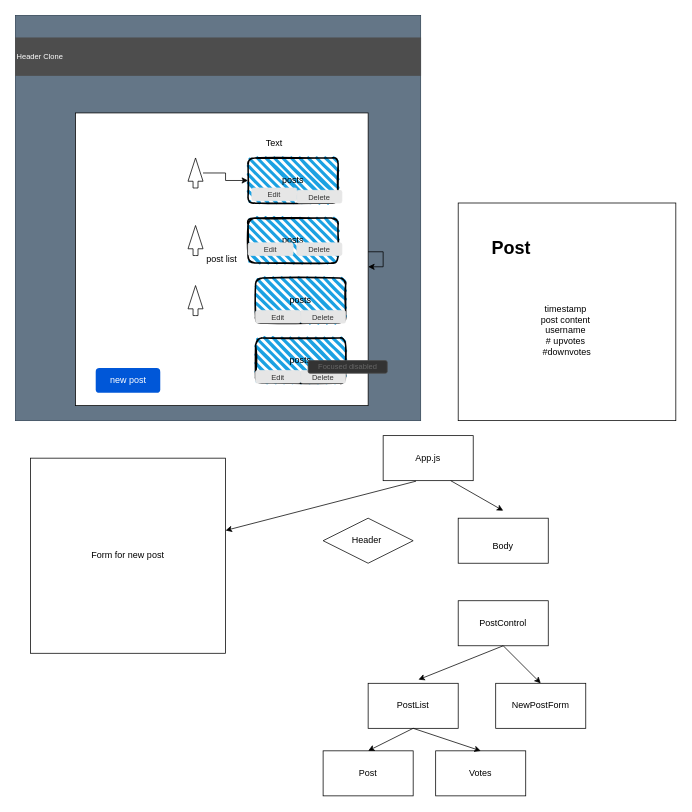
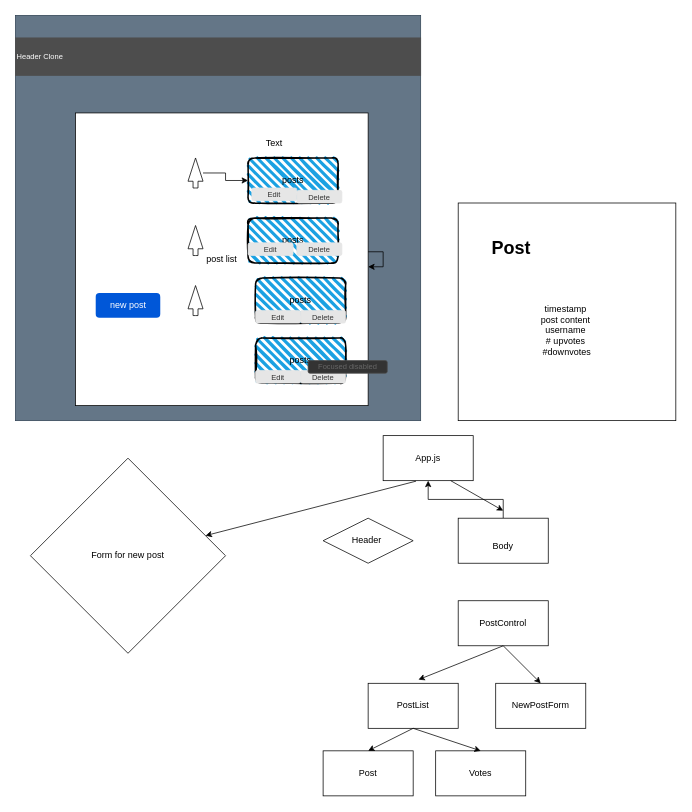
node "new post": moved (128, 380) -> (128, 305)
edge "Body" -> "App.js": added
node "Form for new post": shape rectangle -> diamond
